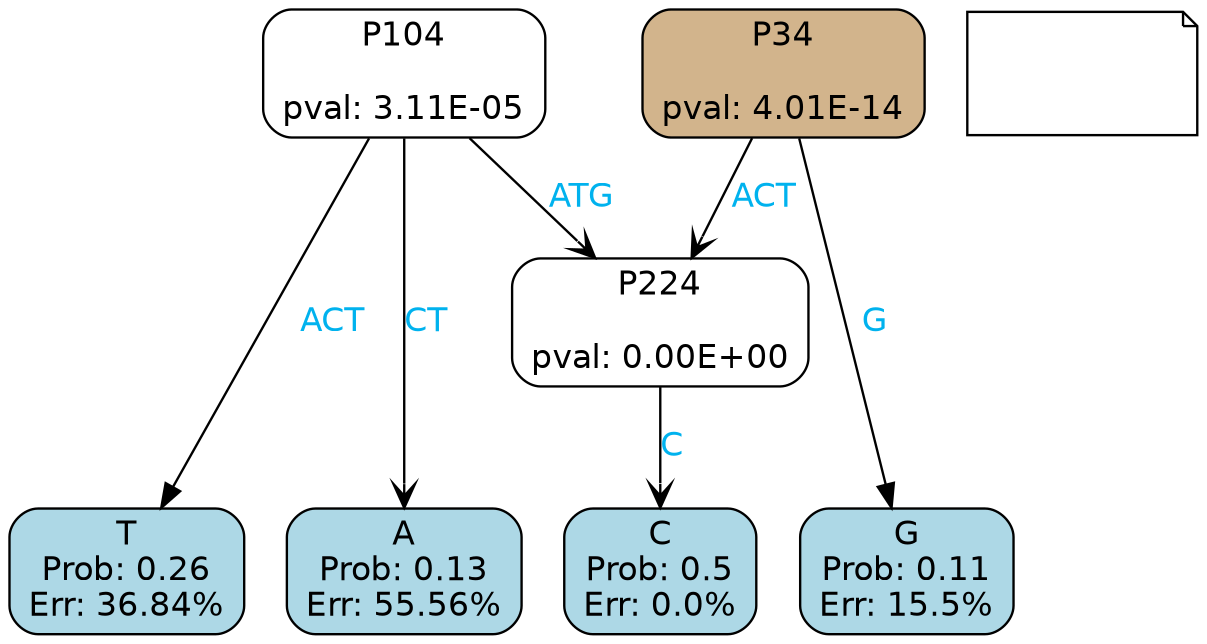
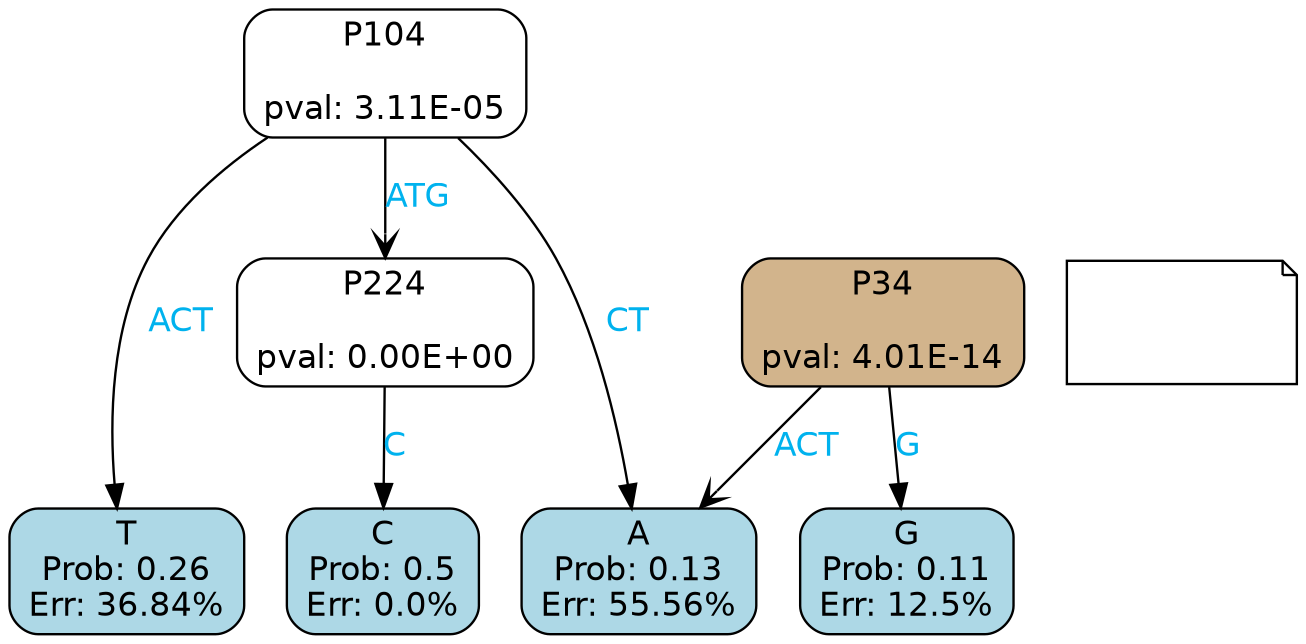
edge "P34 pval: 4.01E-14" -> "P224 pval: 0.00E+00": now "P34 pval: 4.01E-14" -> "A Prob: 0.13 Err: 55.56%"
edge "P104 pval: 3.11E-05" -> "A Prob: 0.13 Err: 55.56%": arrowhead vee -> normal
edge "P224 pval: 0.00E+00" -> "C Prob: 0.5 Err: 0.0%": arrowhead vee -> normal
node "G Prob: 0.11 Err: 15.5%": label "G Prob: 0.11 Err: 15.5%" -> "G Prob: 0.11 Err: 12.5%"
